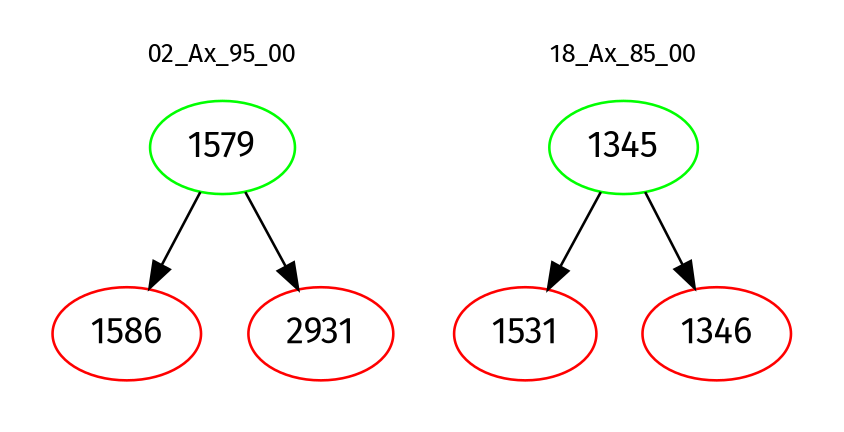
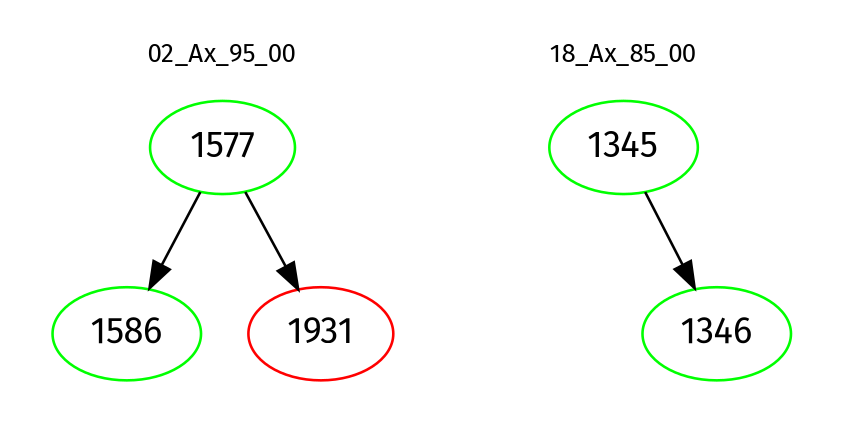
node "1579": label "1579" -> "1577"
node "1586": color red -> green
node "2931": label "2931" -> "1931"
node "1531": removed
node "1346": color red -> green
